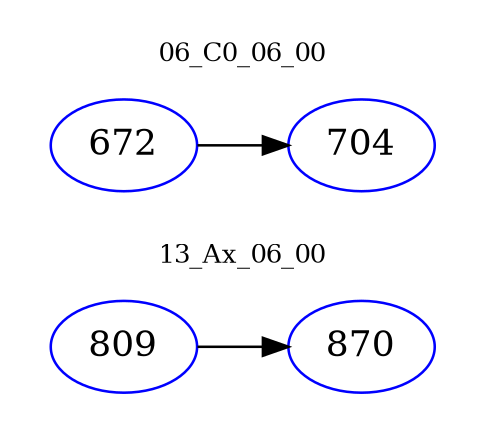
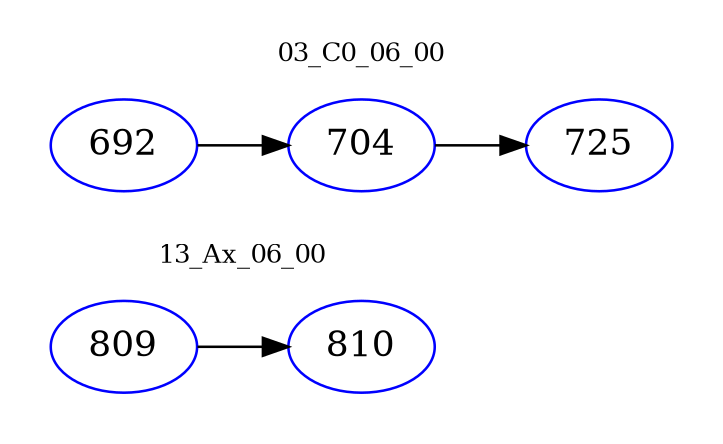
cluster "06_C0_06_00": label "06_C0_06_00" -> "03_C0_06_00"
node "672": label "672" -> "692"
node "725": added
node "870": label "870" -> "810"
